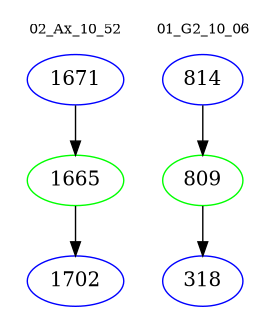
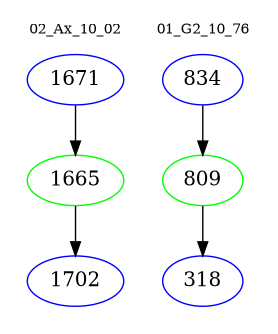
cluster "02_Ax_10_52": label "02_Ax_10_52" -> "02_Ax_10_02"
cluster "01_G2_10_06": label "01_G2_10_06" -> "01_G2_10_76"
node "814": label "814" -> "834"
